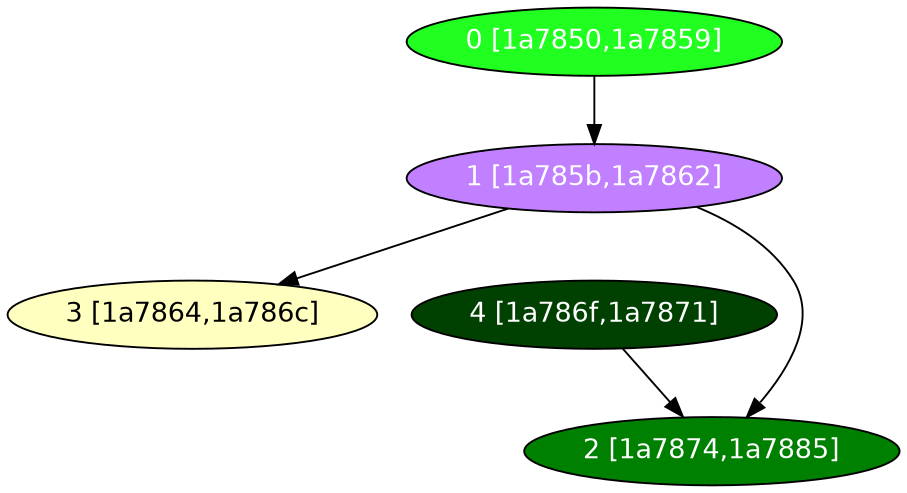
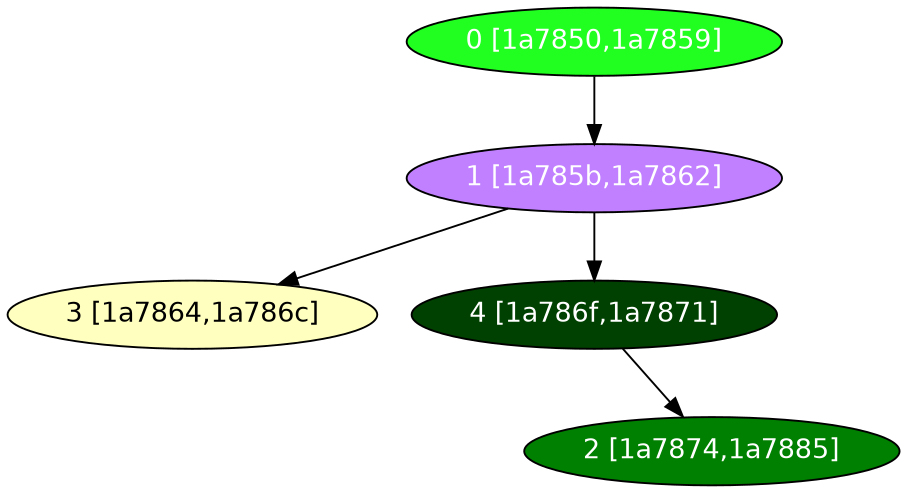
edge "1 [1a785b,1a7862]" -> "2 [1a7874,1a7885]": now "1 [1a785b,1a7862]" -> "4 [1a786f,1a7871]"
